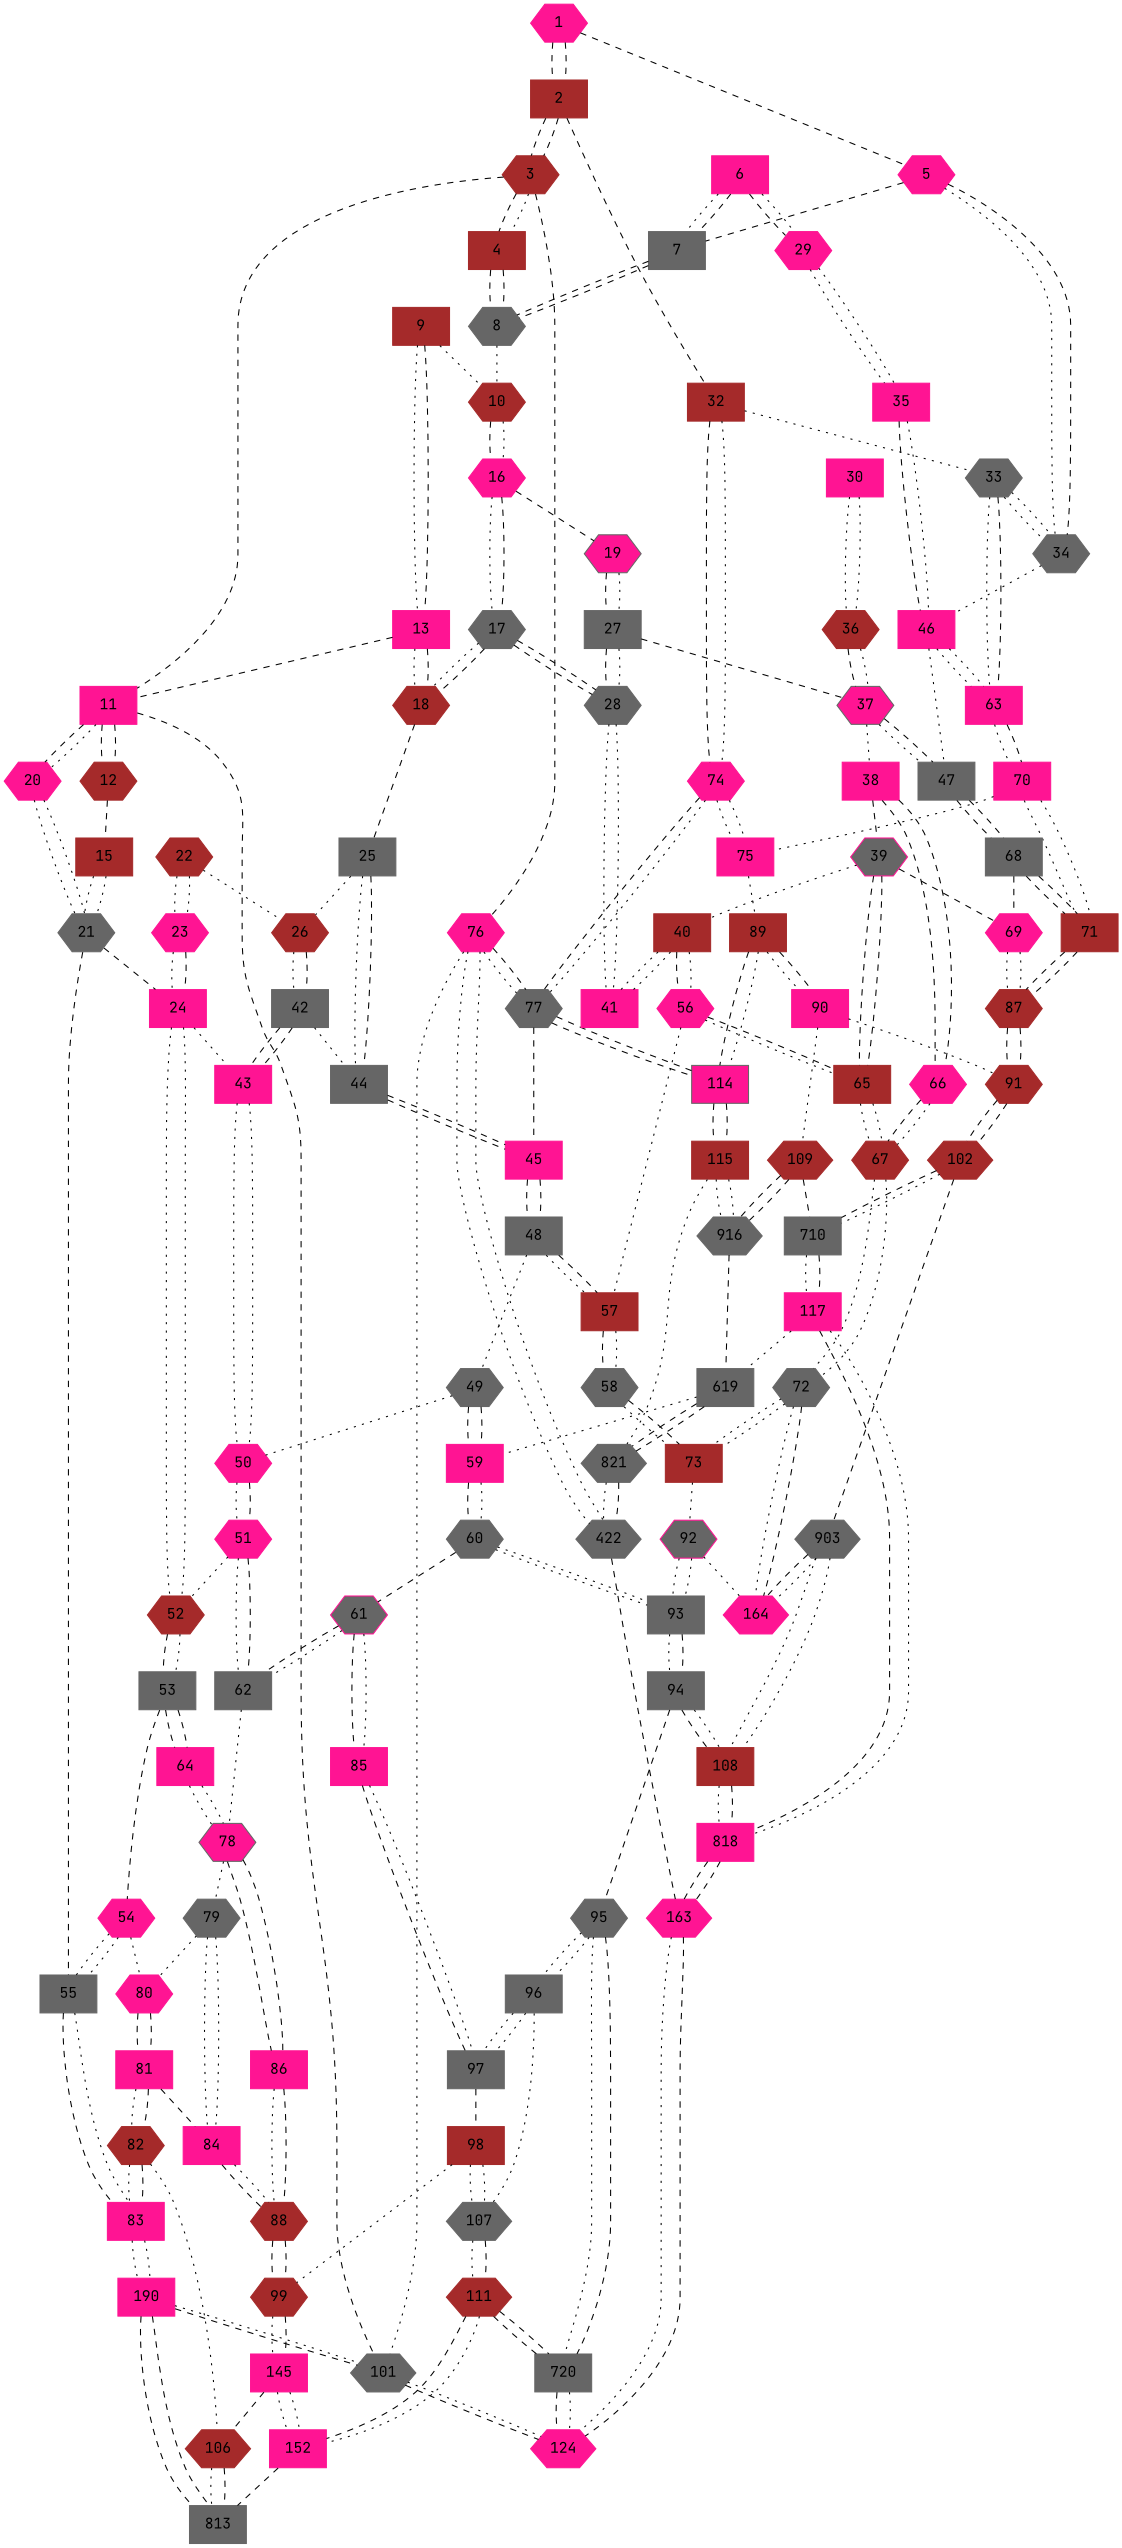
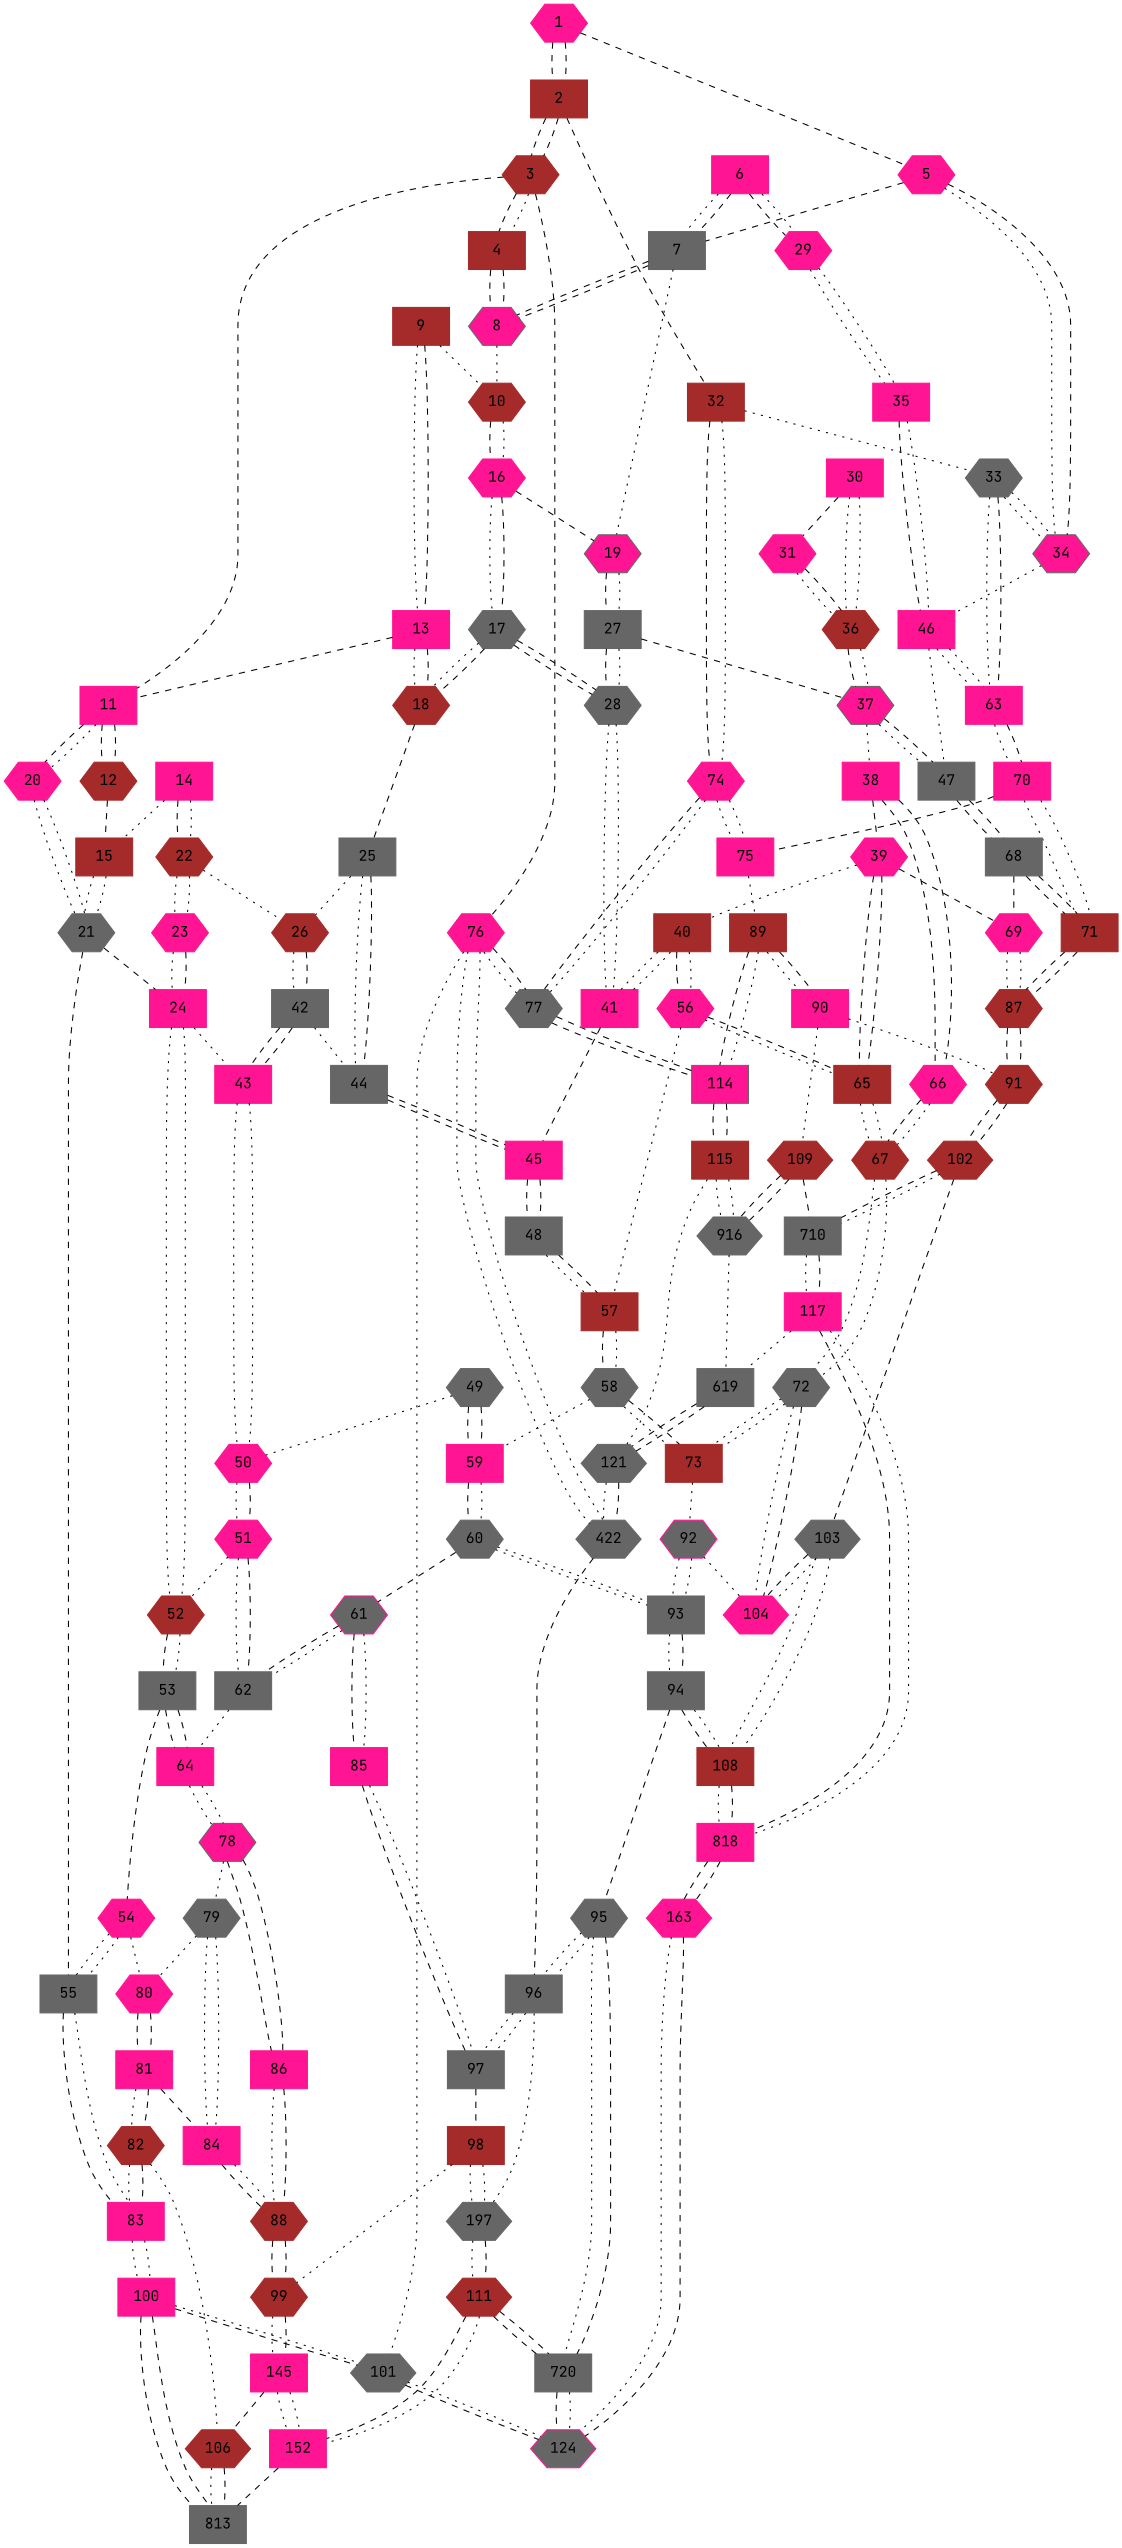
node "8": fillcolor gray40 -> deeppink
edge "7" -- "19": added
node "31": added
node "34": fillcolor gray40 -> deeppink
node "14": added
edge "70" -- "75": style dotted -> dashed
node "39": fillcolor gray40 -> deeppink
edge "77" -- "45": now "41" -- "45"
edge "48" -- "49": removed
edge "916" -- "619": style dashed -> dotted
edge "619" -- "59": now "58" -- "59"
node "821": label "821" -> "121"
edge "11" -- "101": removed
node "903": label "903" -> "103"
node "164": label "164" -> "104"
edge "422" -- "163": now "422" -- "96"
edge "62" -- "78": now "62" -- "64"
node "107": label "107" -> "197"
node "190": label "190" -> "100"
node "124": fillcolor deeppink -> gray40
